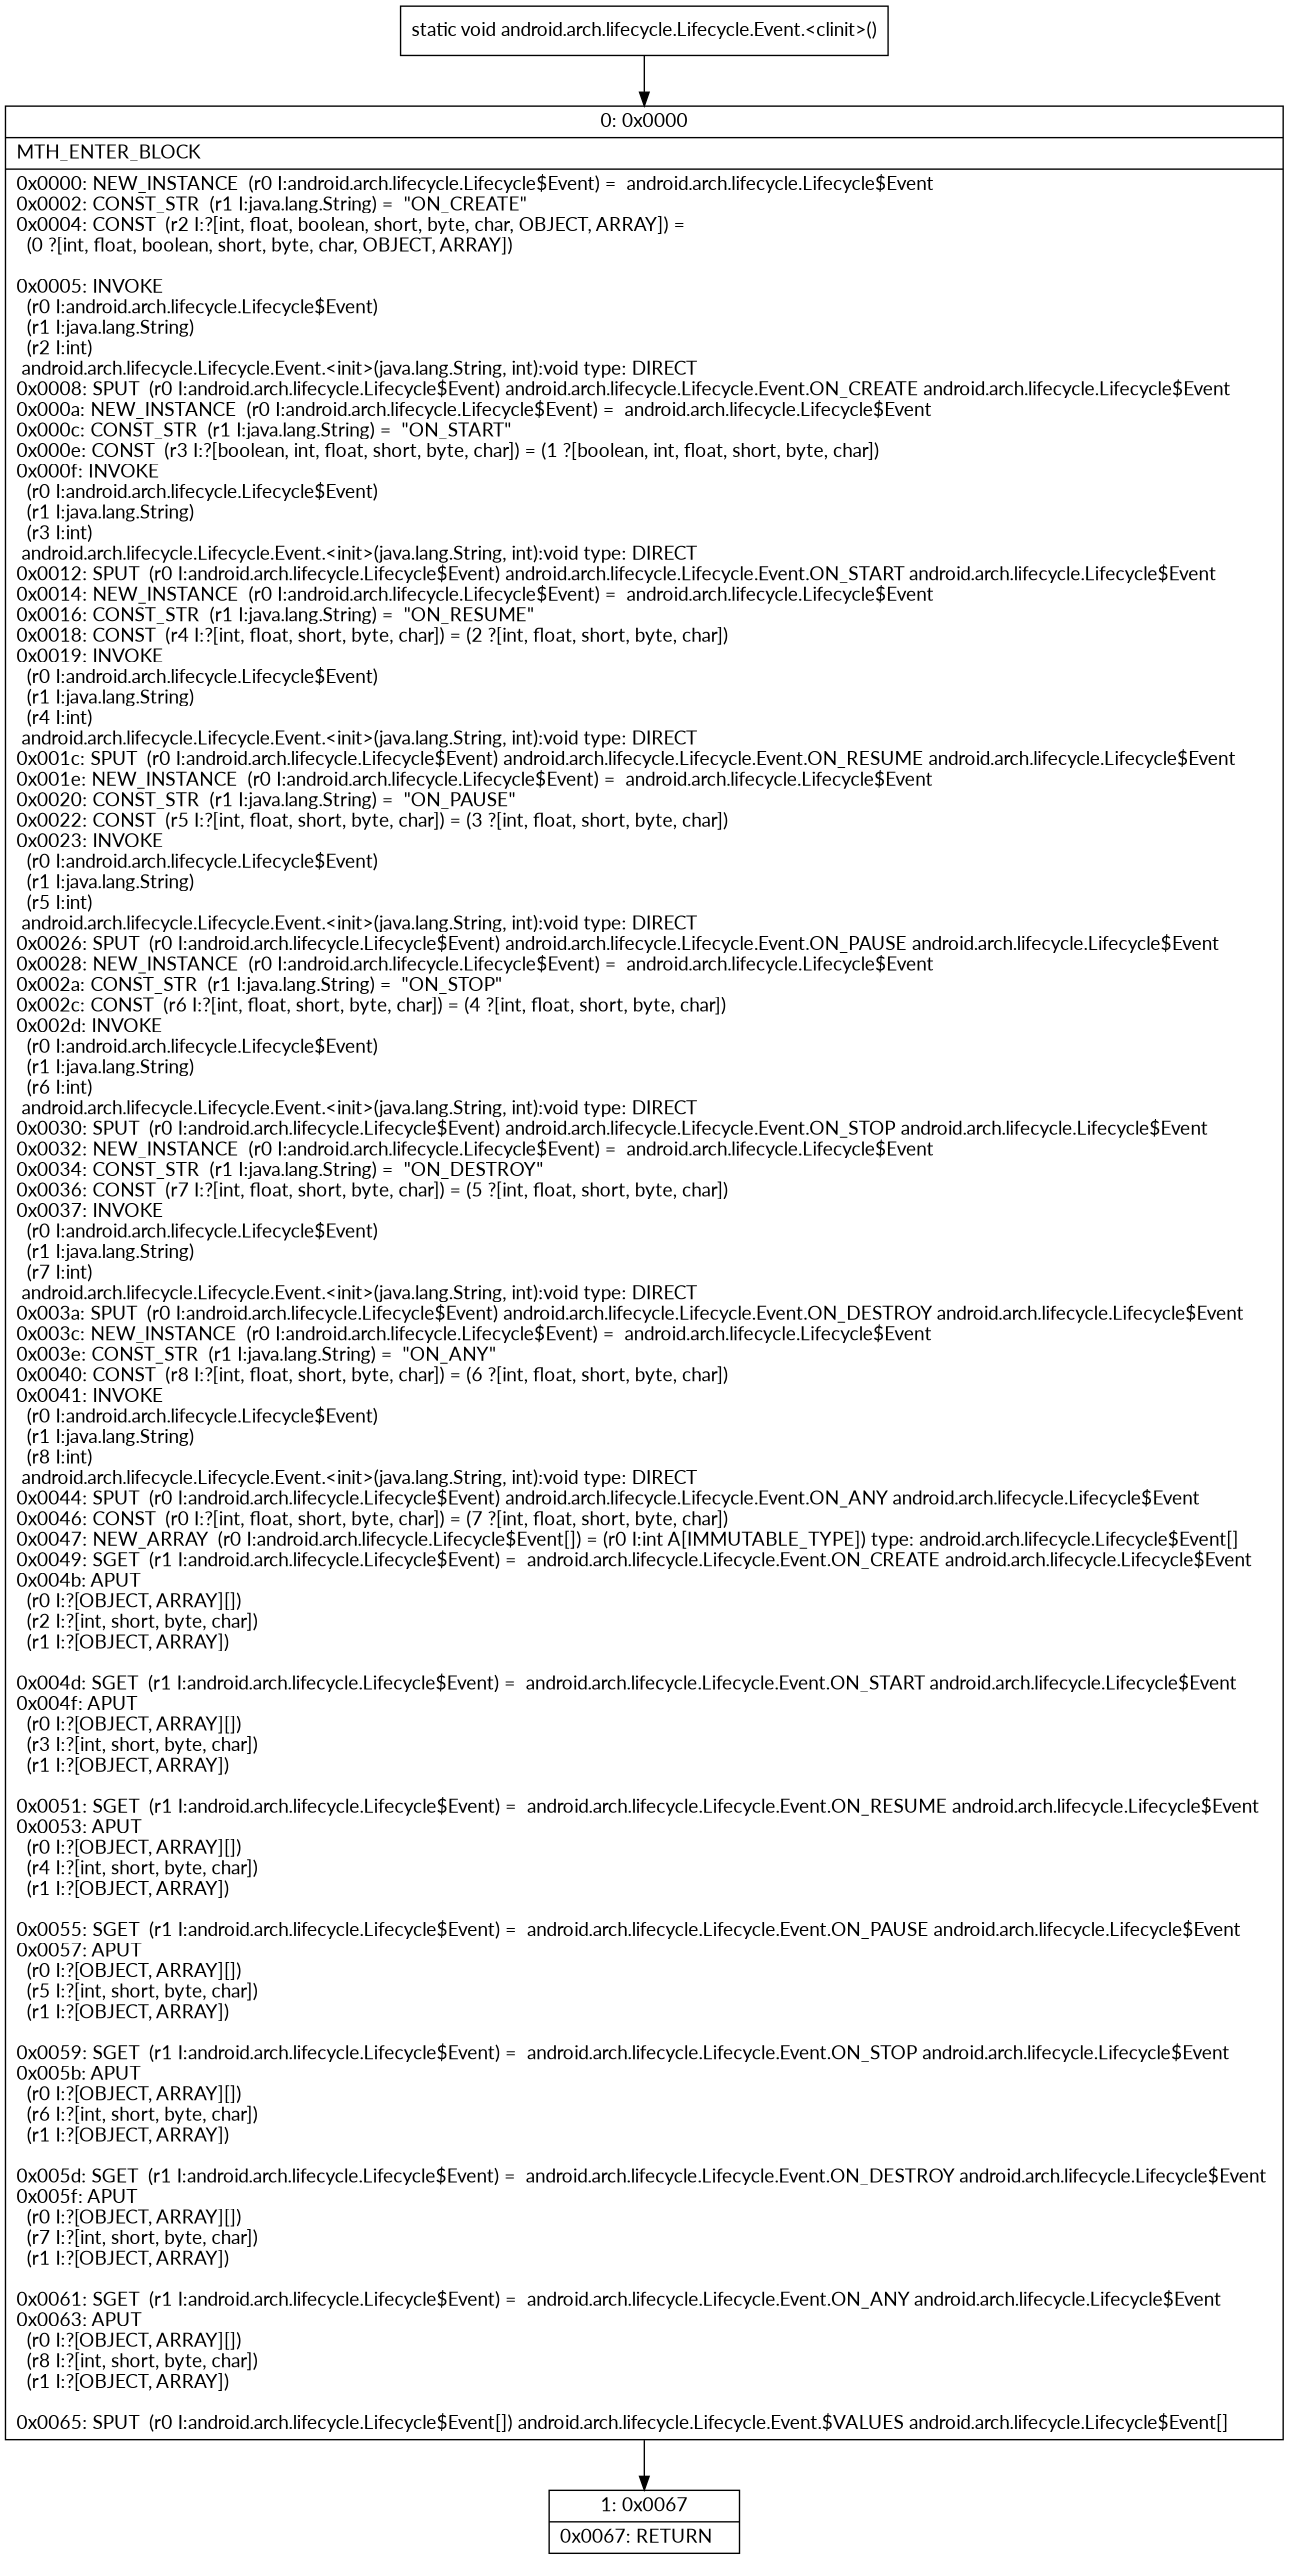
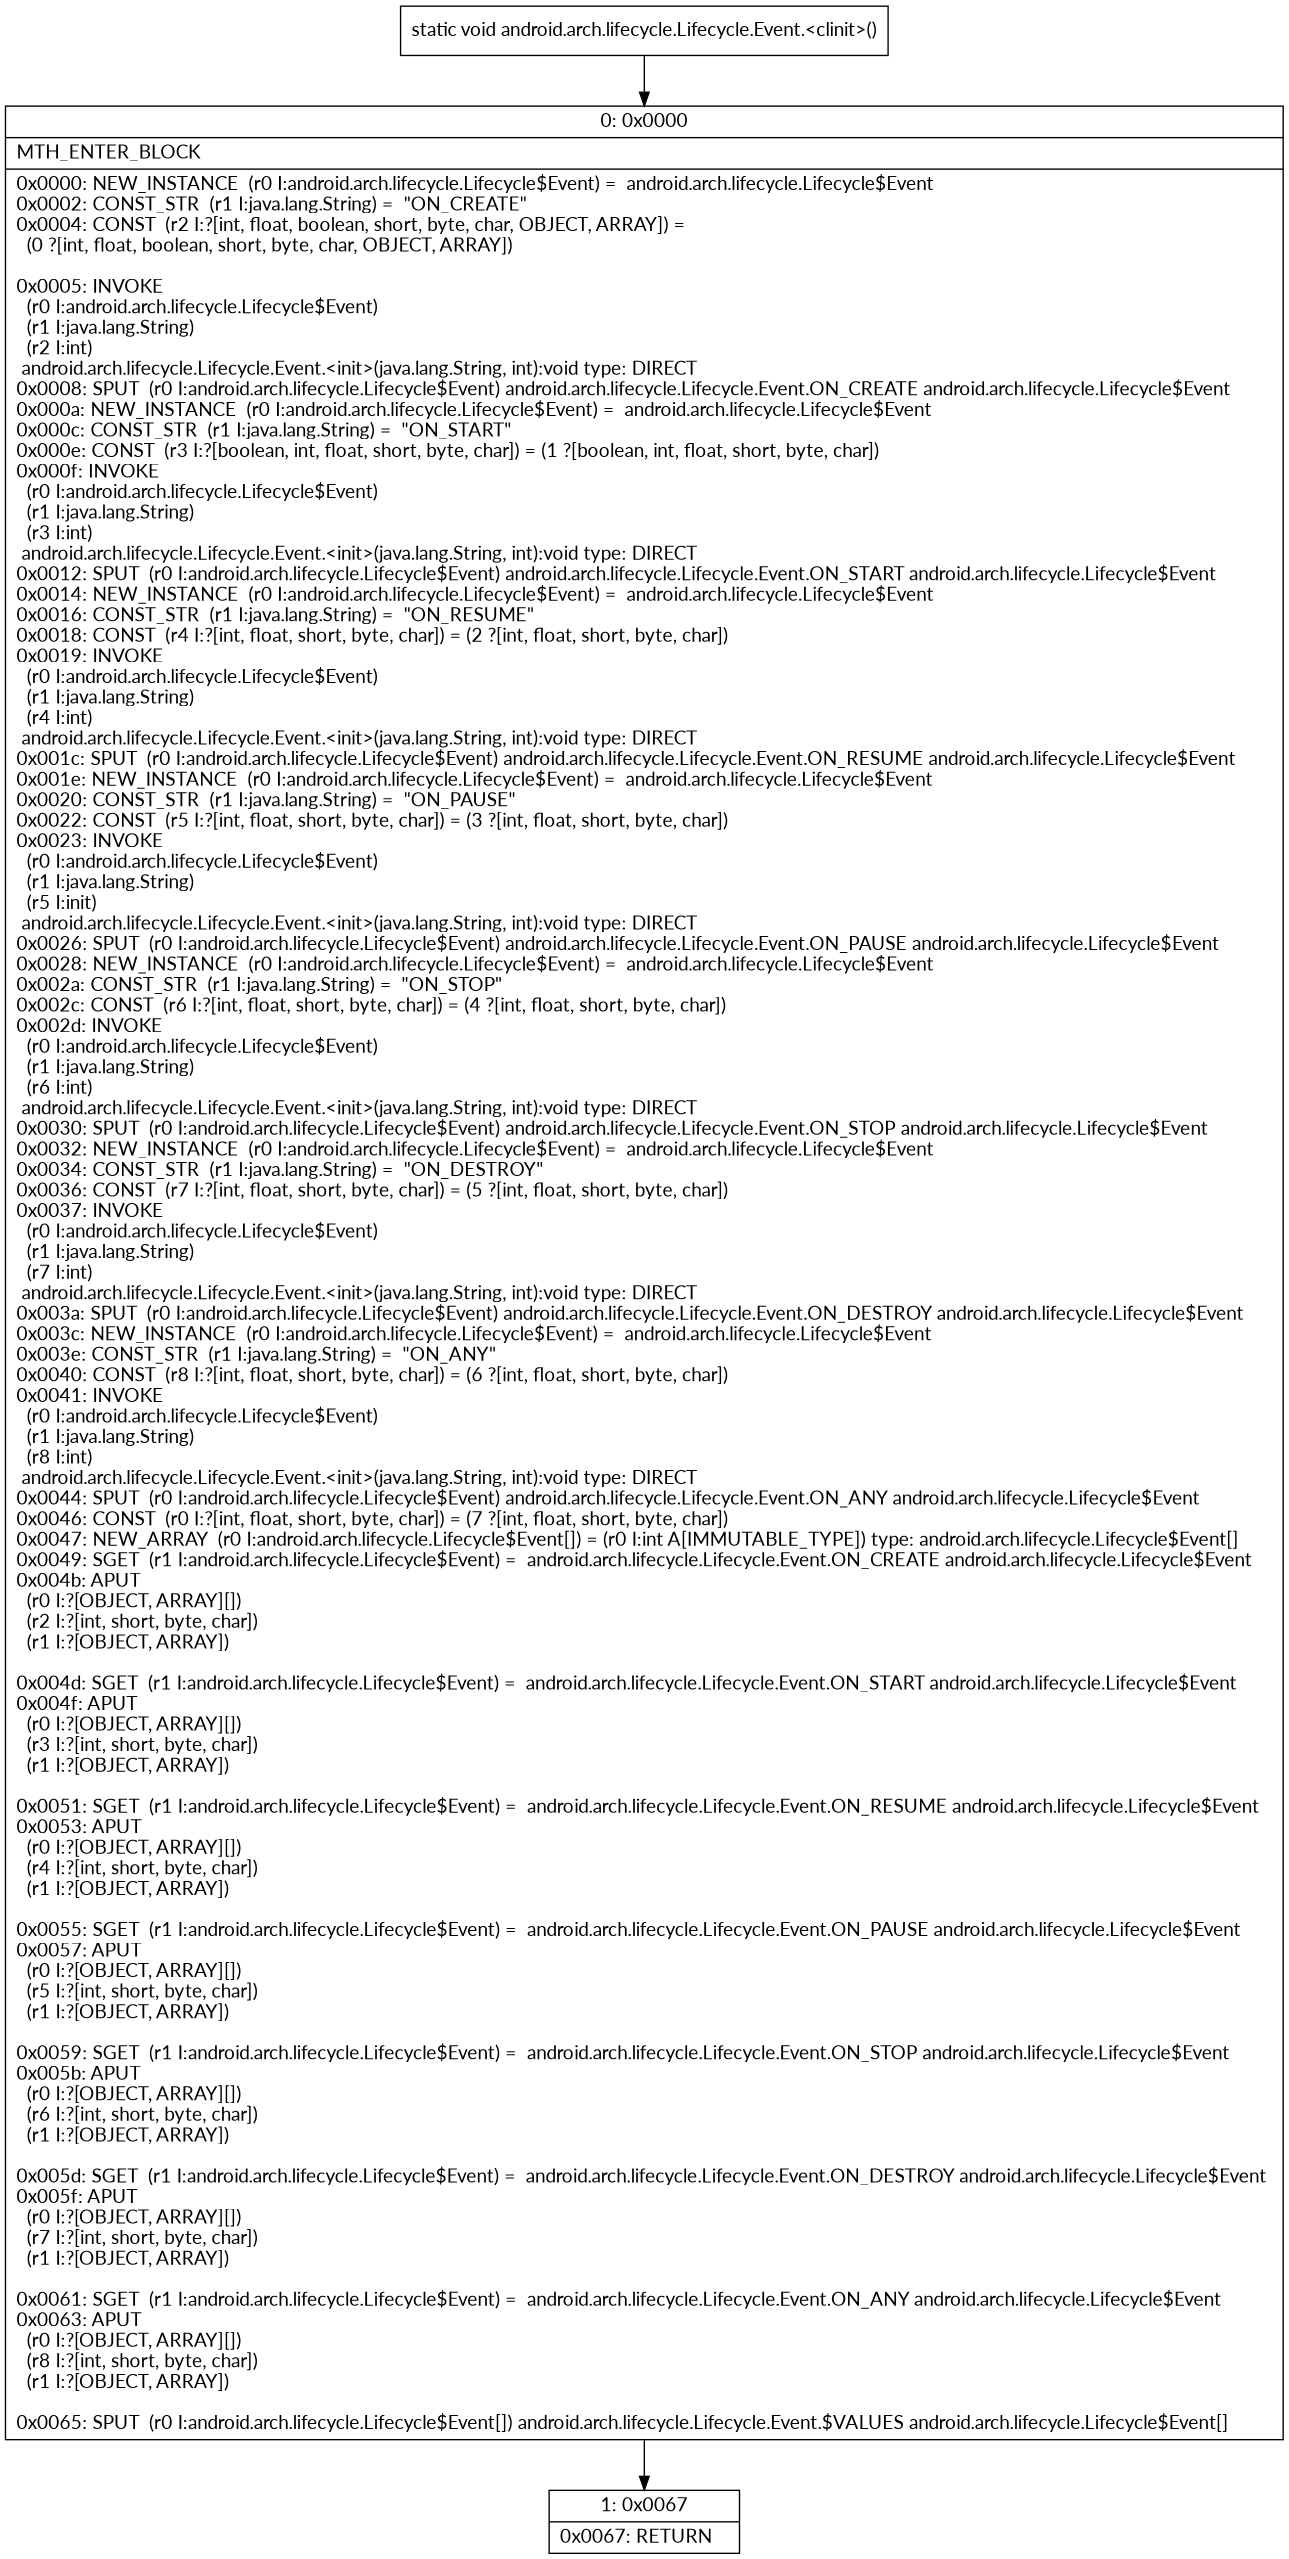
node "0: 0x0000": text "(r5 I:int)" -> "(r5 I:init)"
